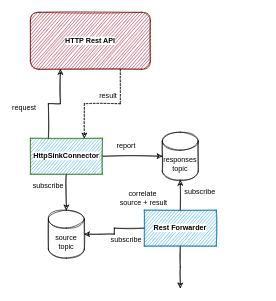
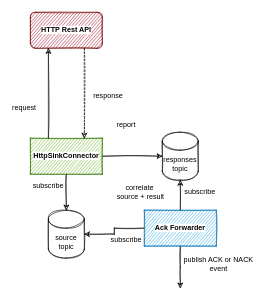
node "HTTP Rest API": size 120x57 -> 72x36
node "result": label "result" -> "response"
node "report": moved (126, 146) -> (126, 125)
node "HttpSinkConnector": fillcolor #1ba1e2 -> #60a917
node "correlate source + result": moved (144, 198) -> (141, 192)
node "Rest Forwarder": label "Rest Forwarder" -> "Ack Forwarder"
node "publish ACK or NACK event": added
